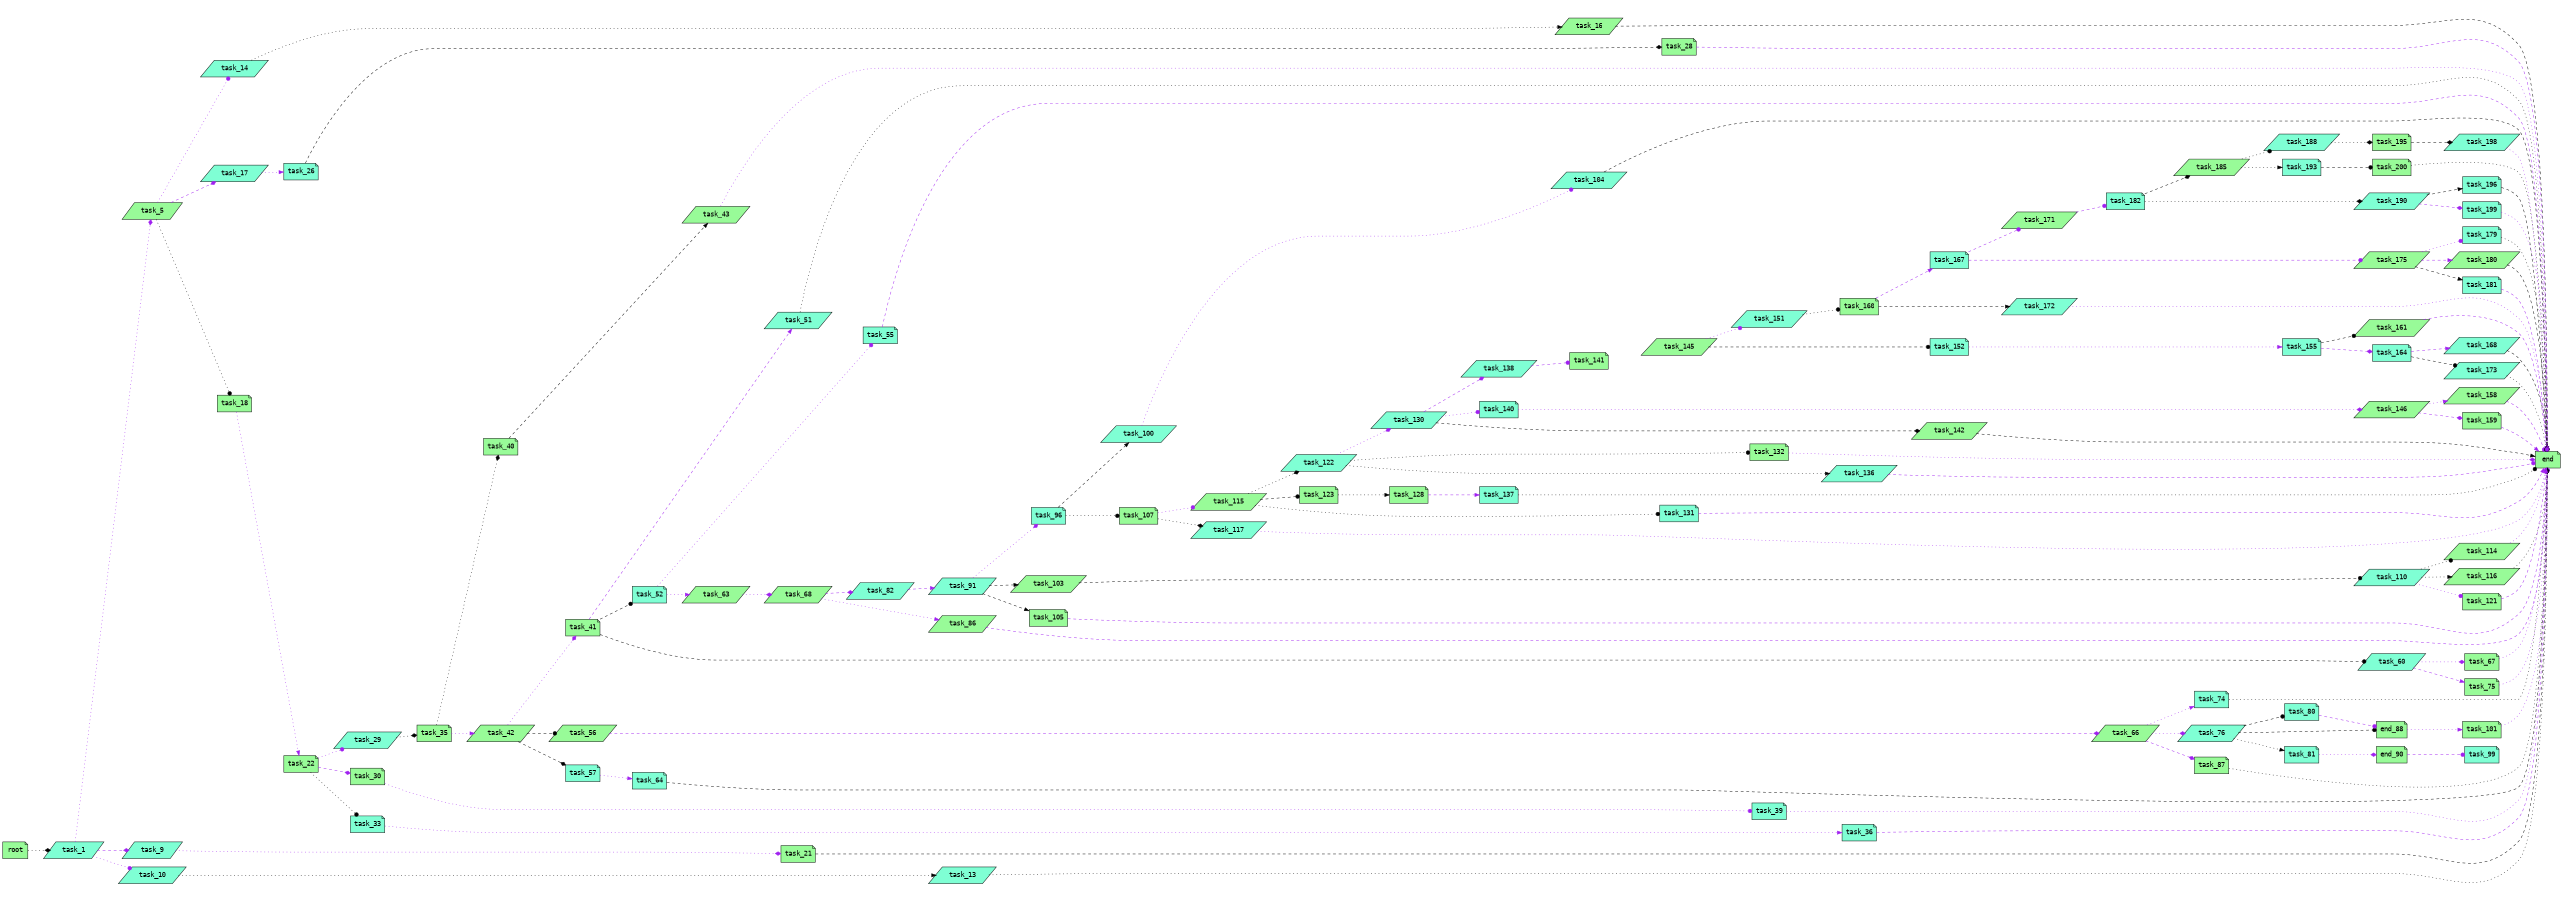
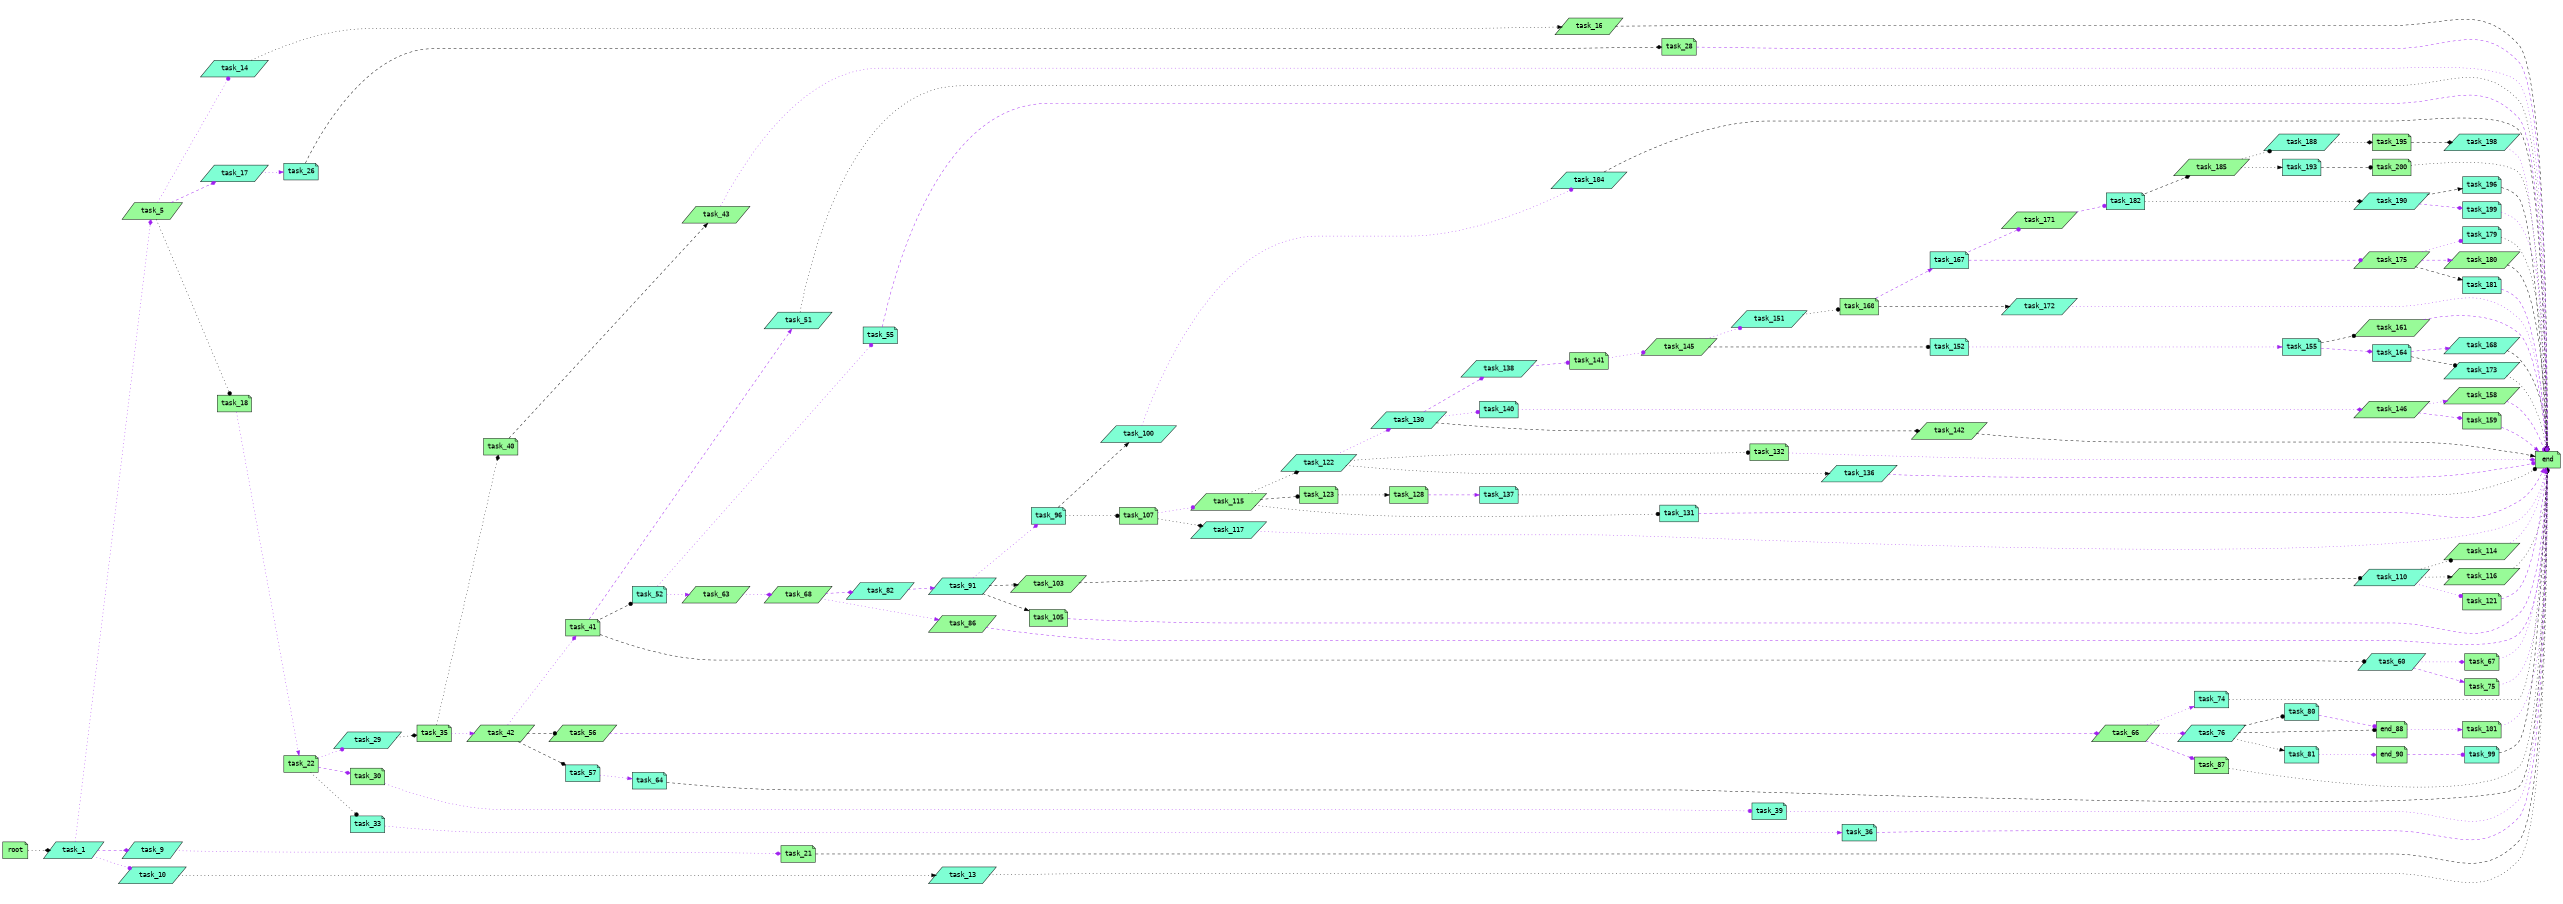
edge "task_141" -> "task_145": added
edge "task_99" -> "end": added
